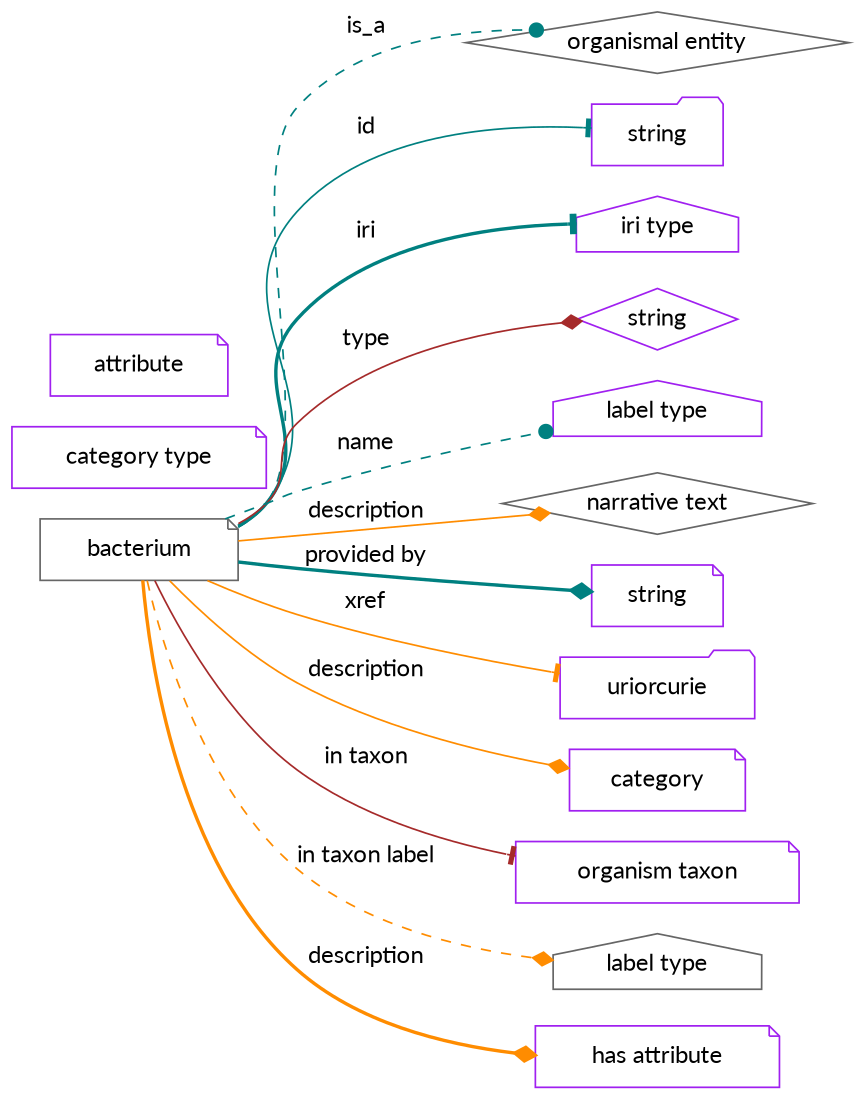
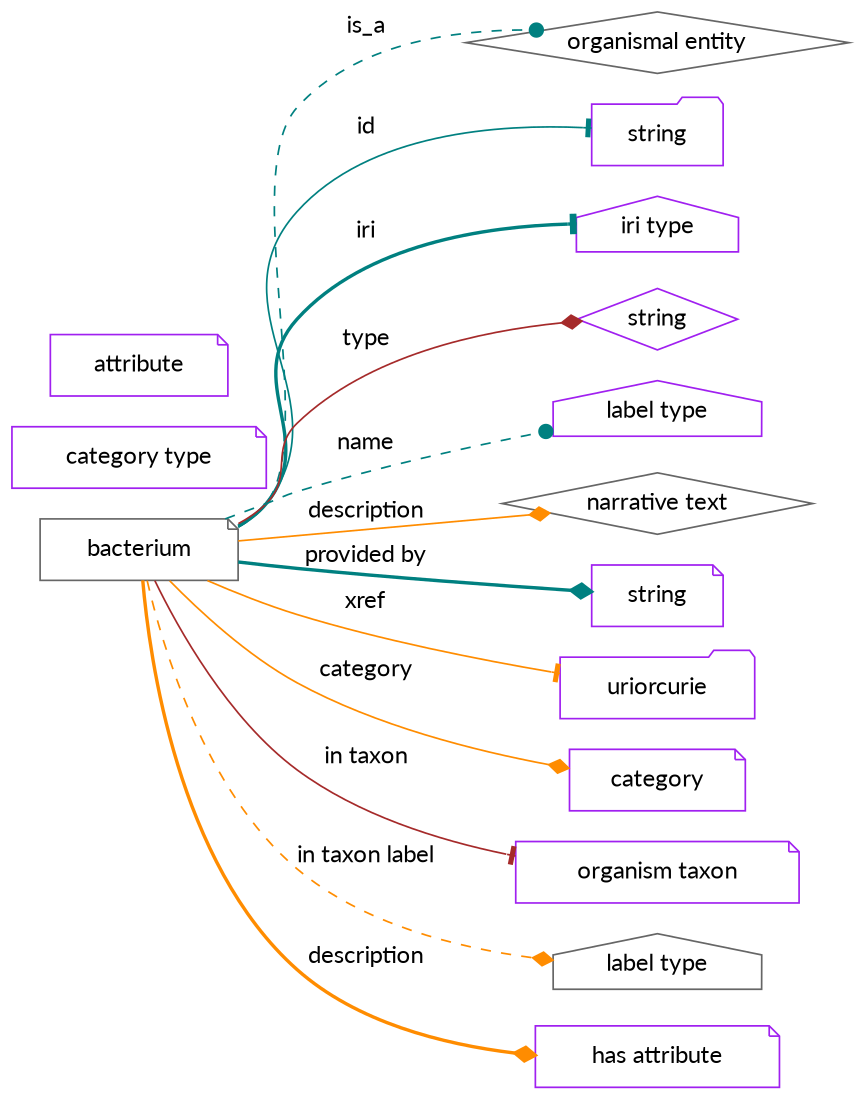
edge "bacterium" -> "category": label "description" -> "category"
